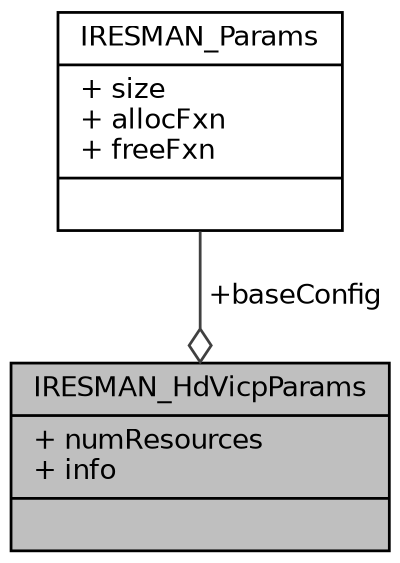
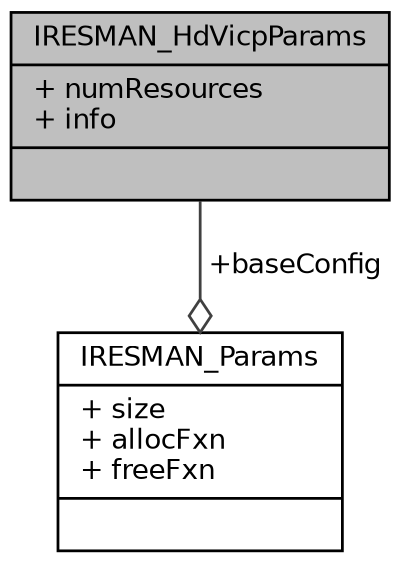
edge "IRESMAN_Params" -> "IRESMAN_HdVicpParams": reversed
